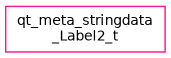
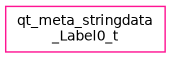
node "qt_meta_stringdata _Label2_t": label "qt_meta_stringdata _Label2_t" -> "qt_meta_stringdata _Label0_t"
